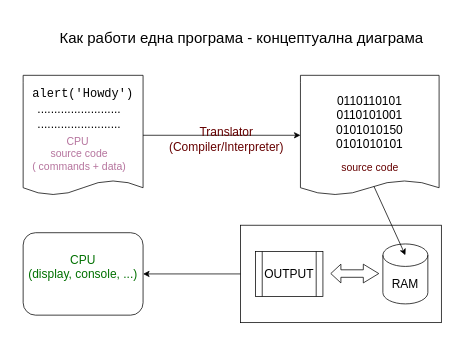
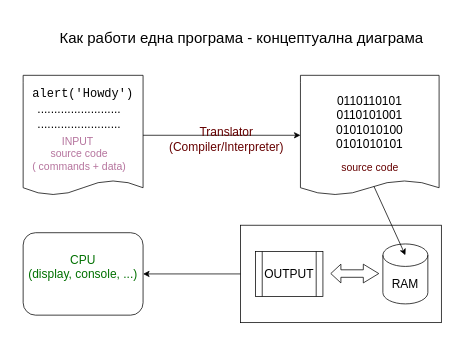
node "0110110101 0110101001 0101010150 0101010101": label "0110110101 0110101001 0101010150 0101010101" -> "0110110101 0110101001 0101010100 0101010101"
node "CPU source code ( commands + data)": label "CPU source code ( commands + data)" -> "INPUT source code ( commands + data)"
